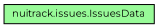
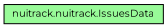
node "nuitrack.issues.IssuesData": label "nuitrack.issues.IssuesData" -> "nuitrack.nuitrack.IssuesData"
